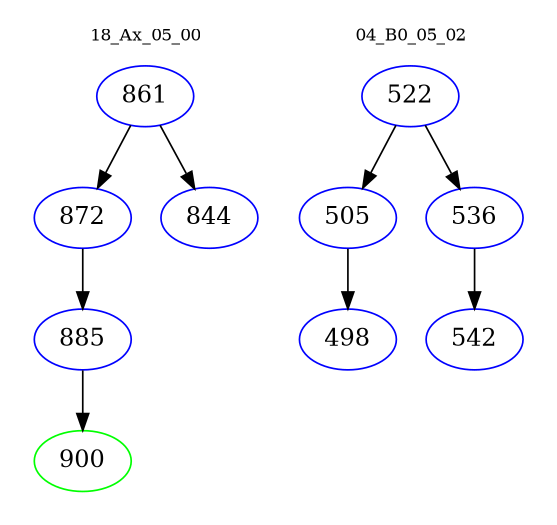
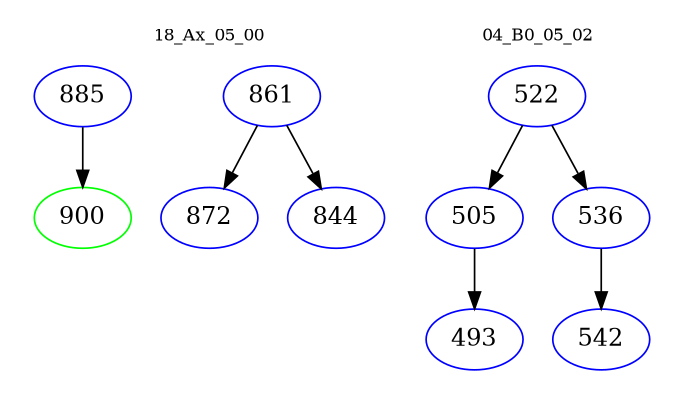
edge "872" -> "885": removed
node "498": label "498" -> "493"
